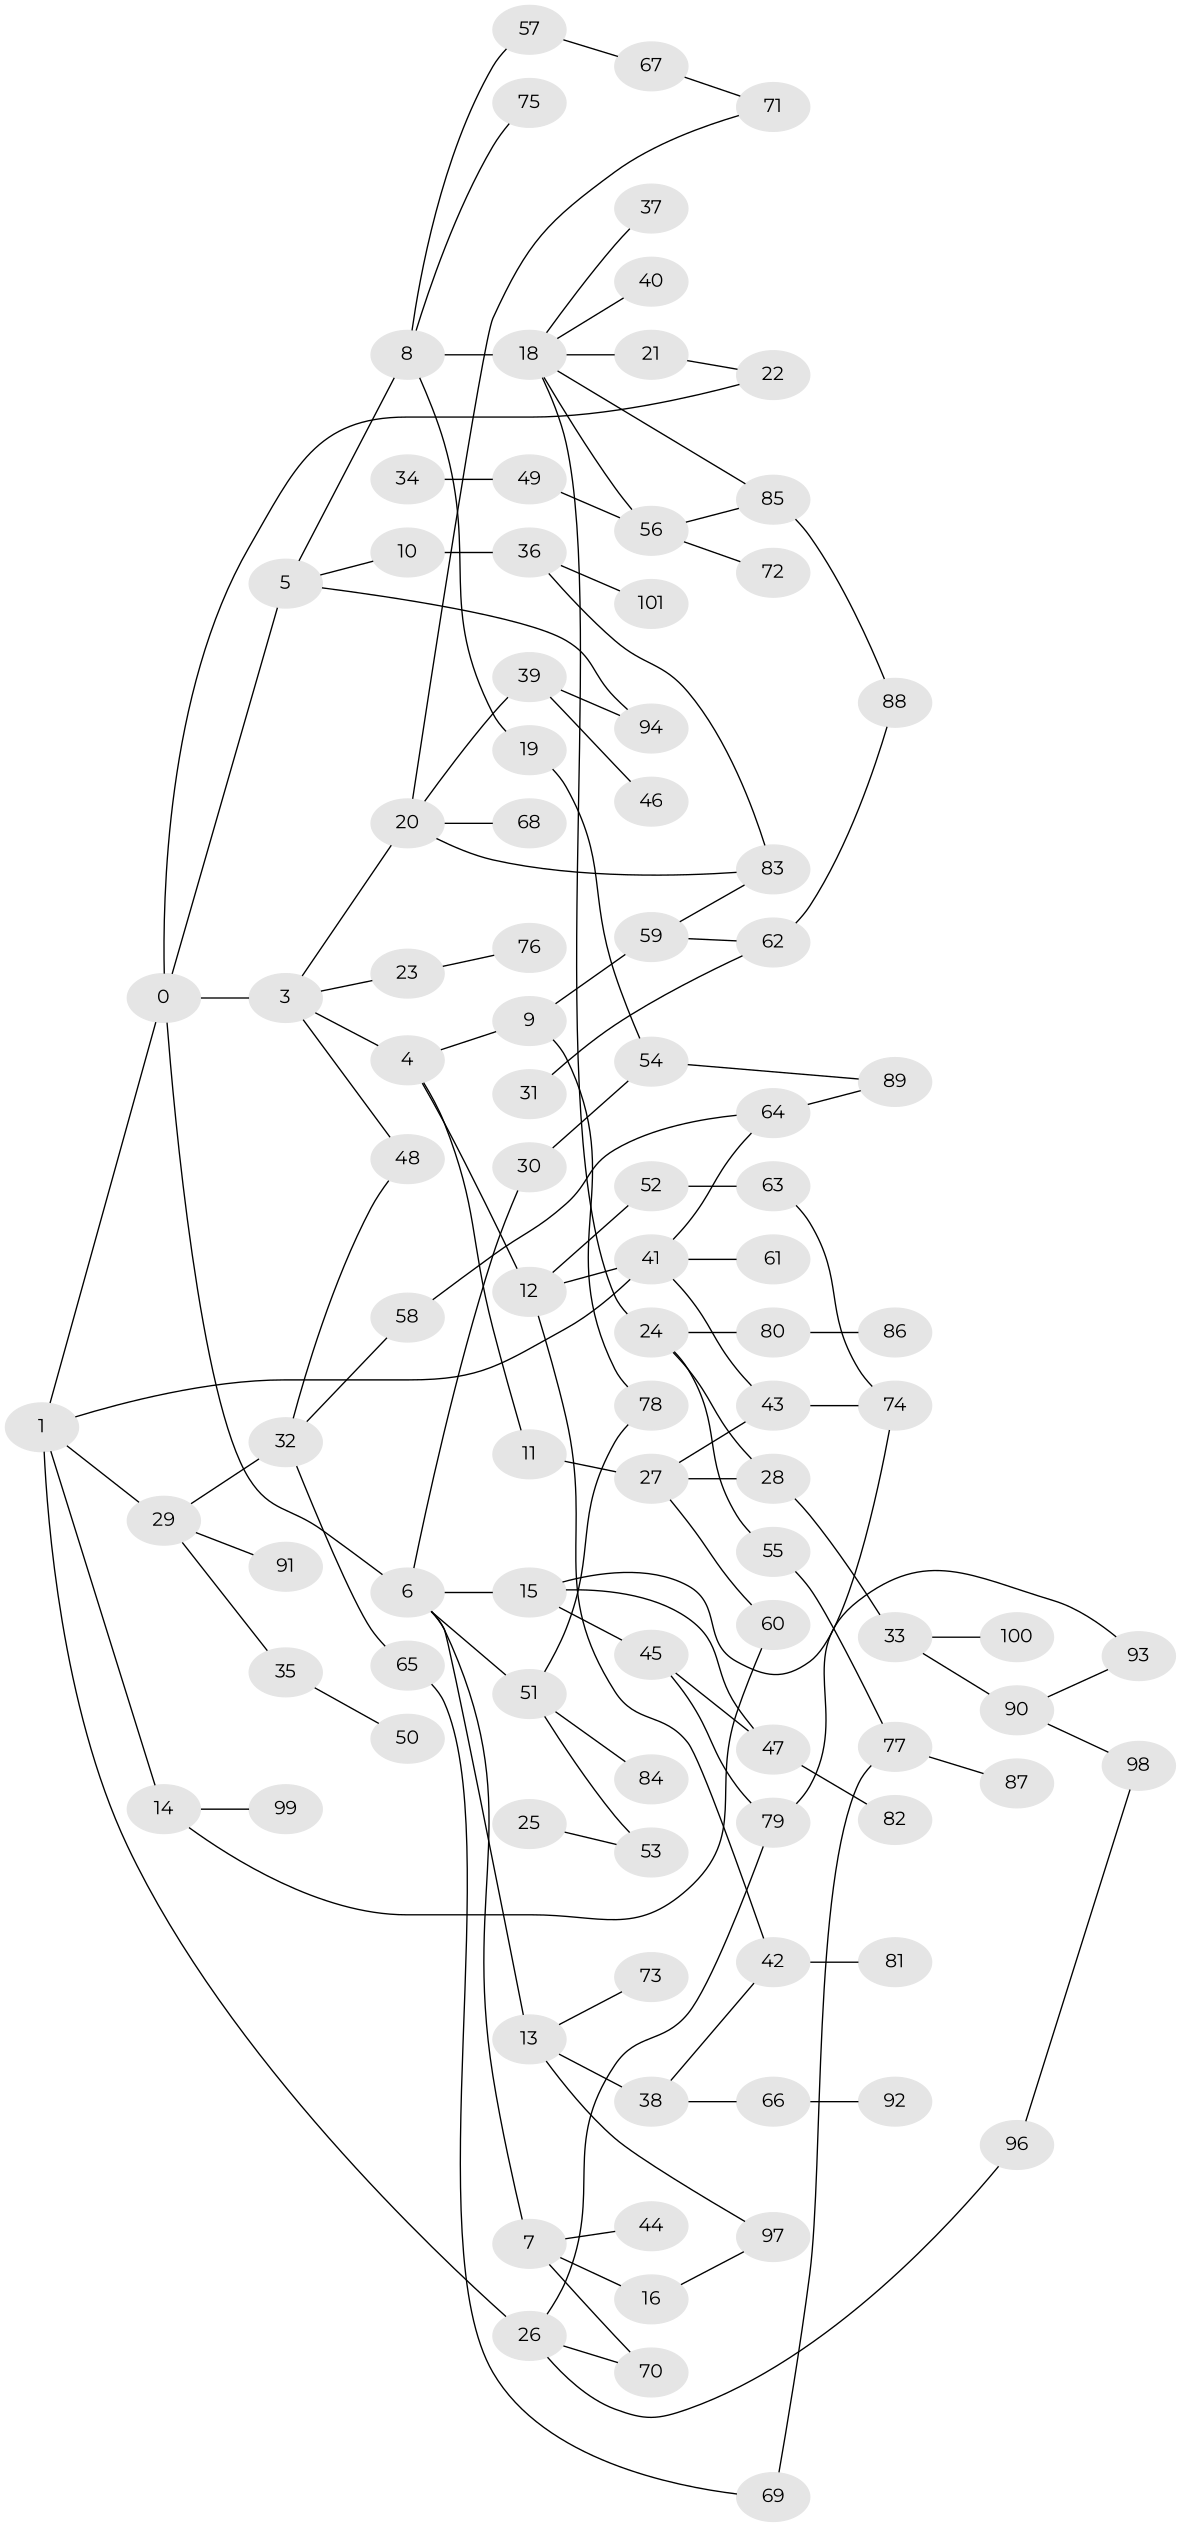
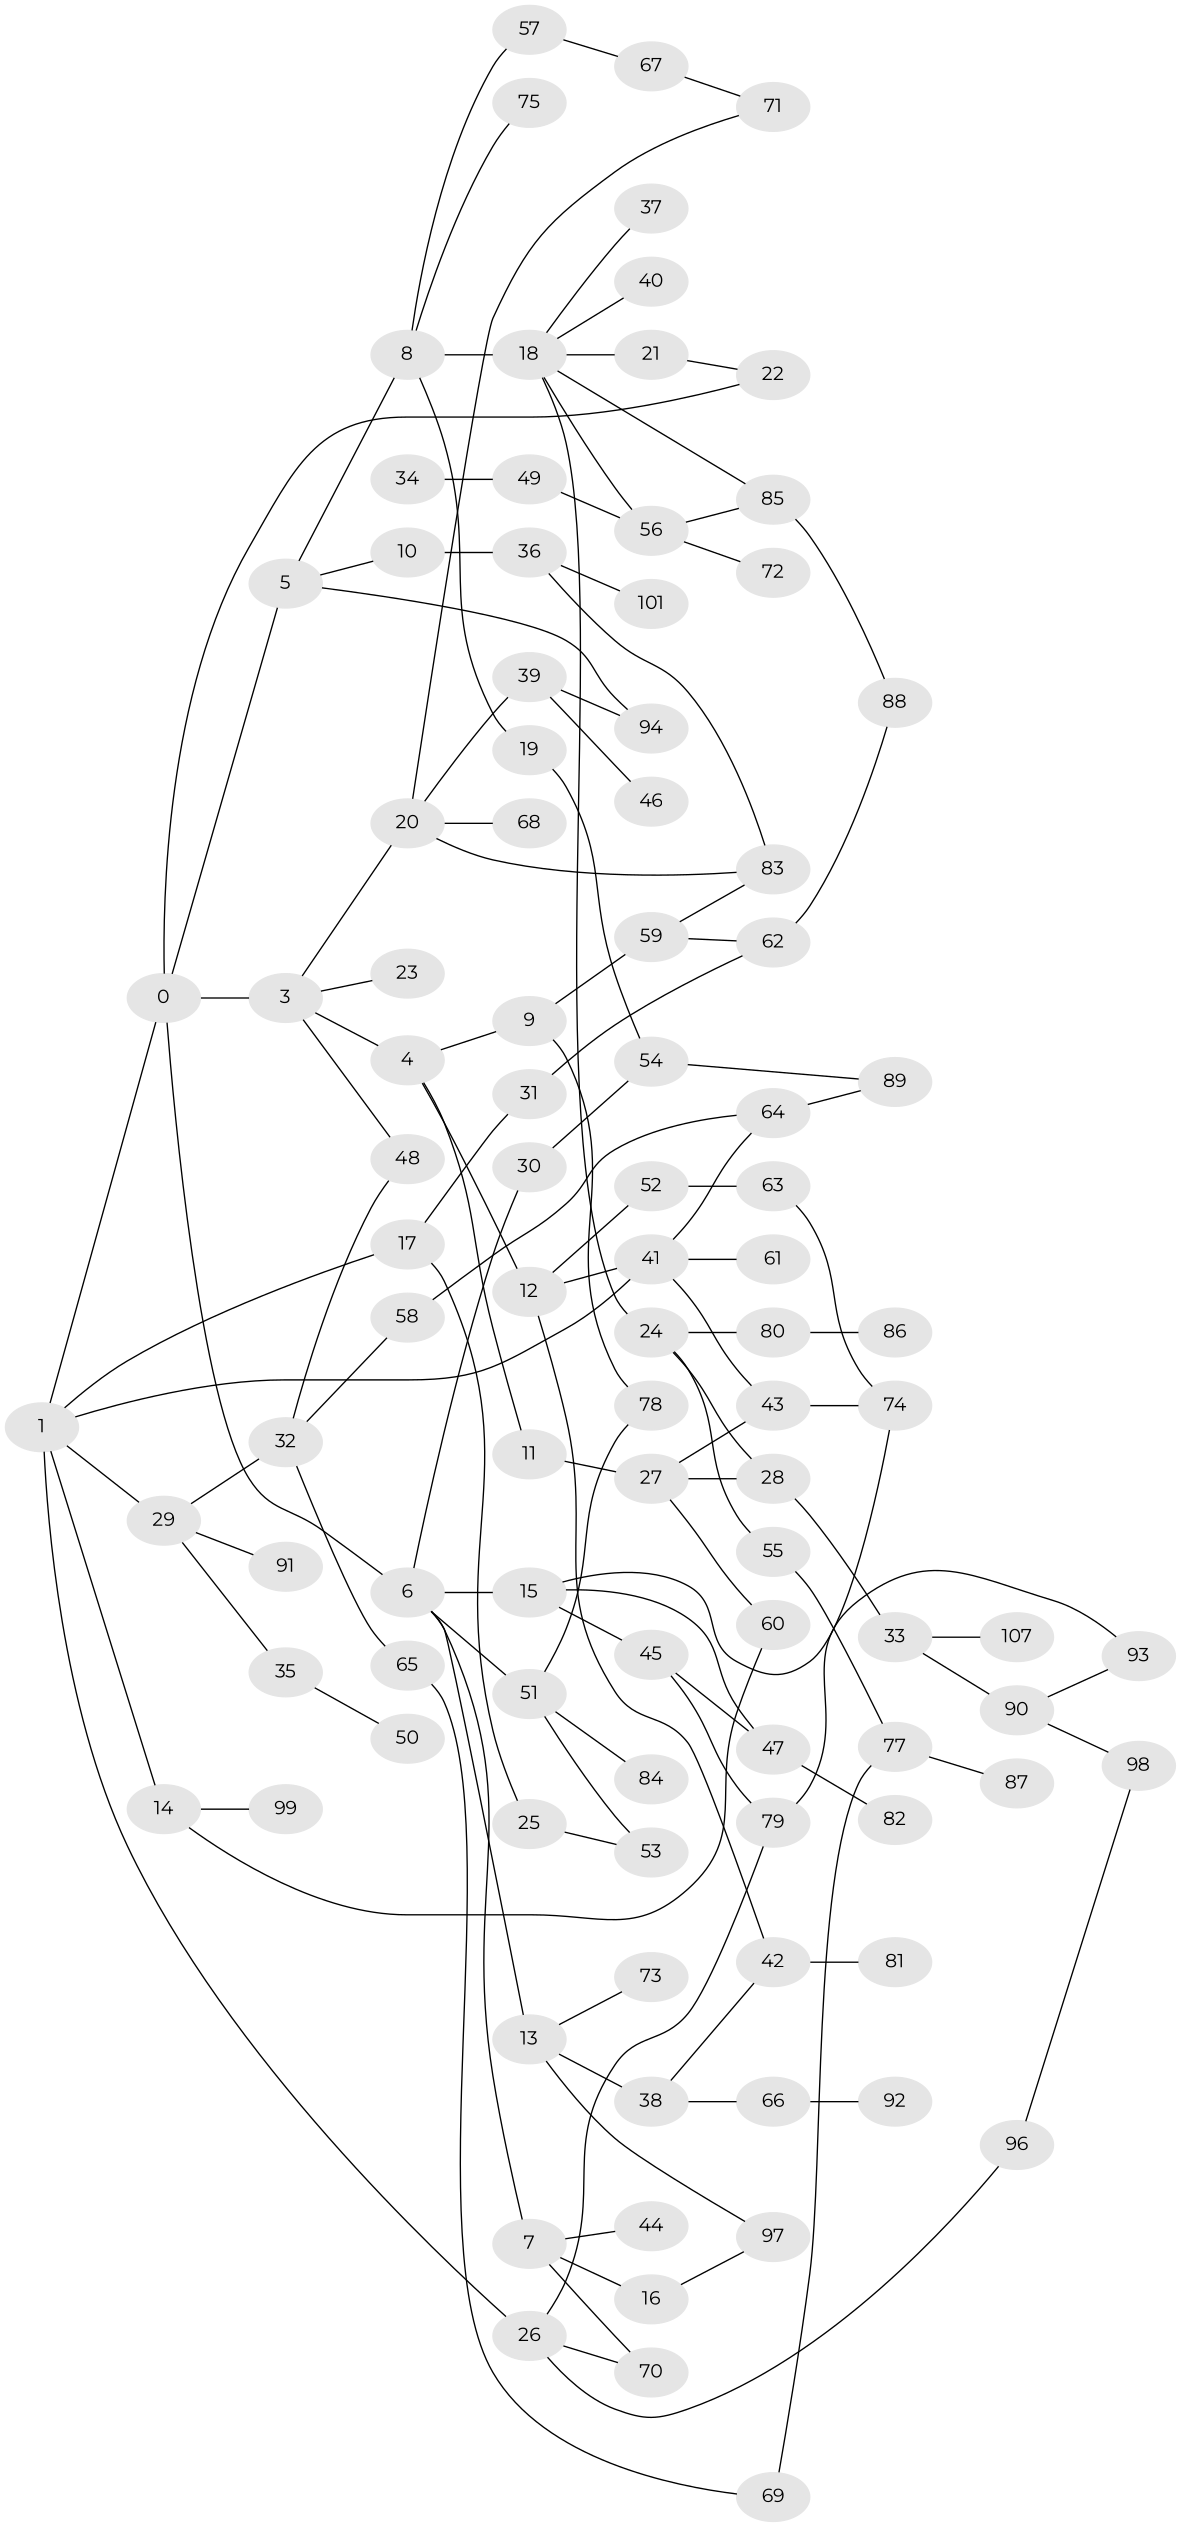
node "76": removed
node "17": added
node "100": label "100" -> "107"
